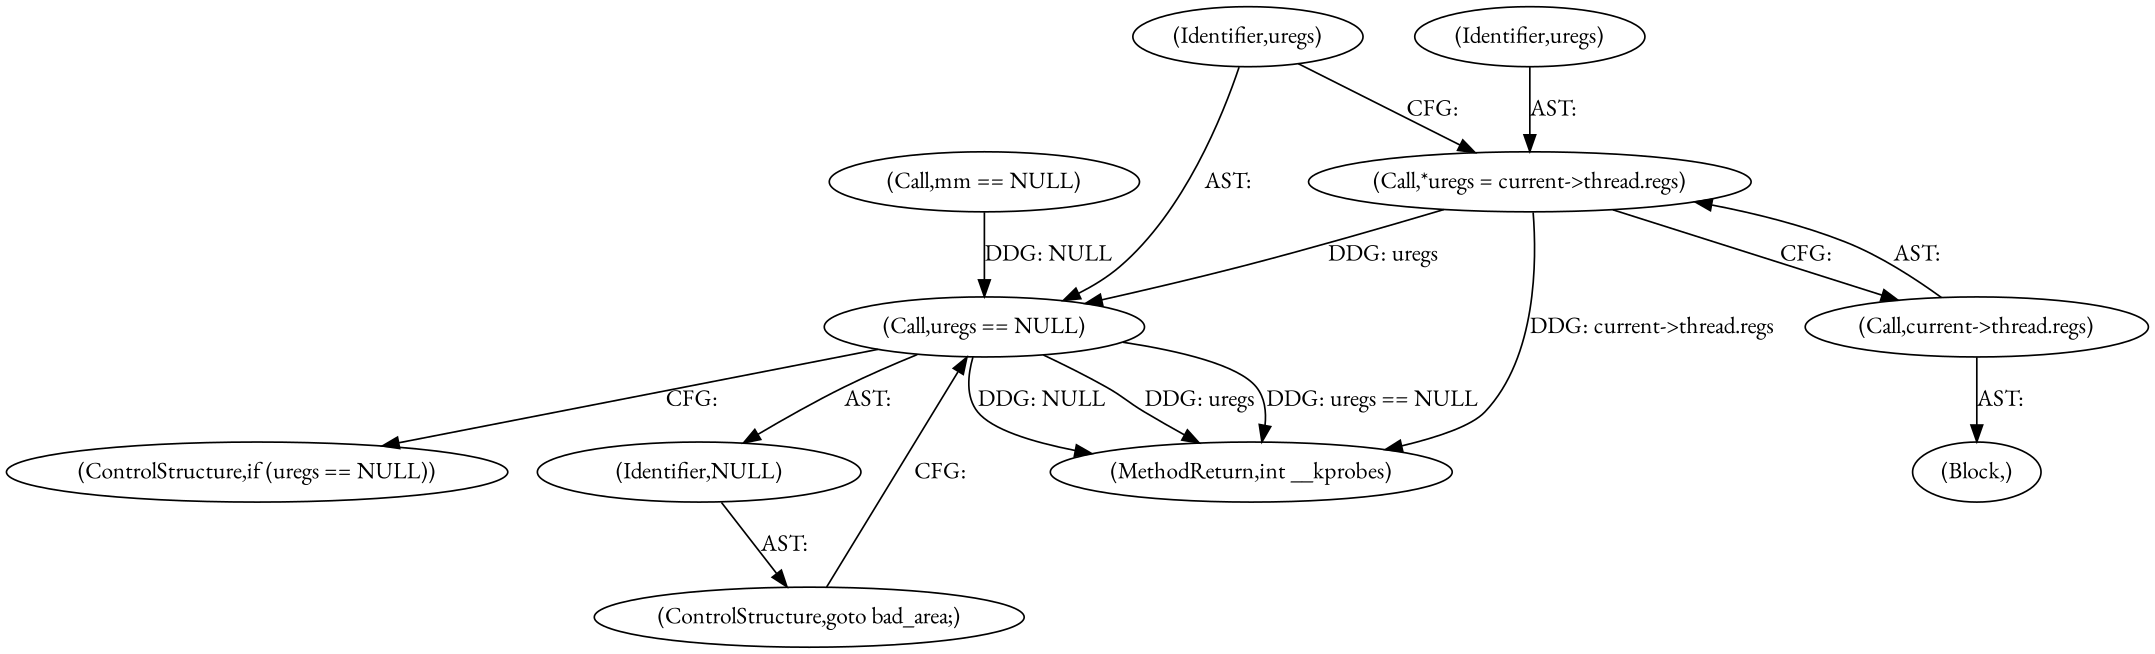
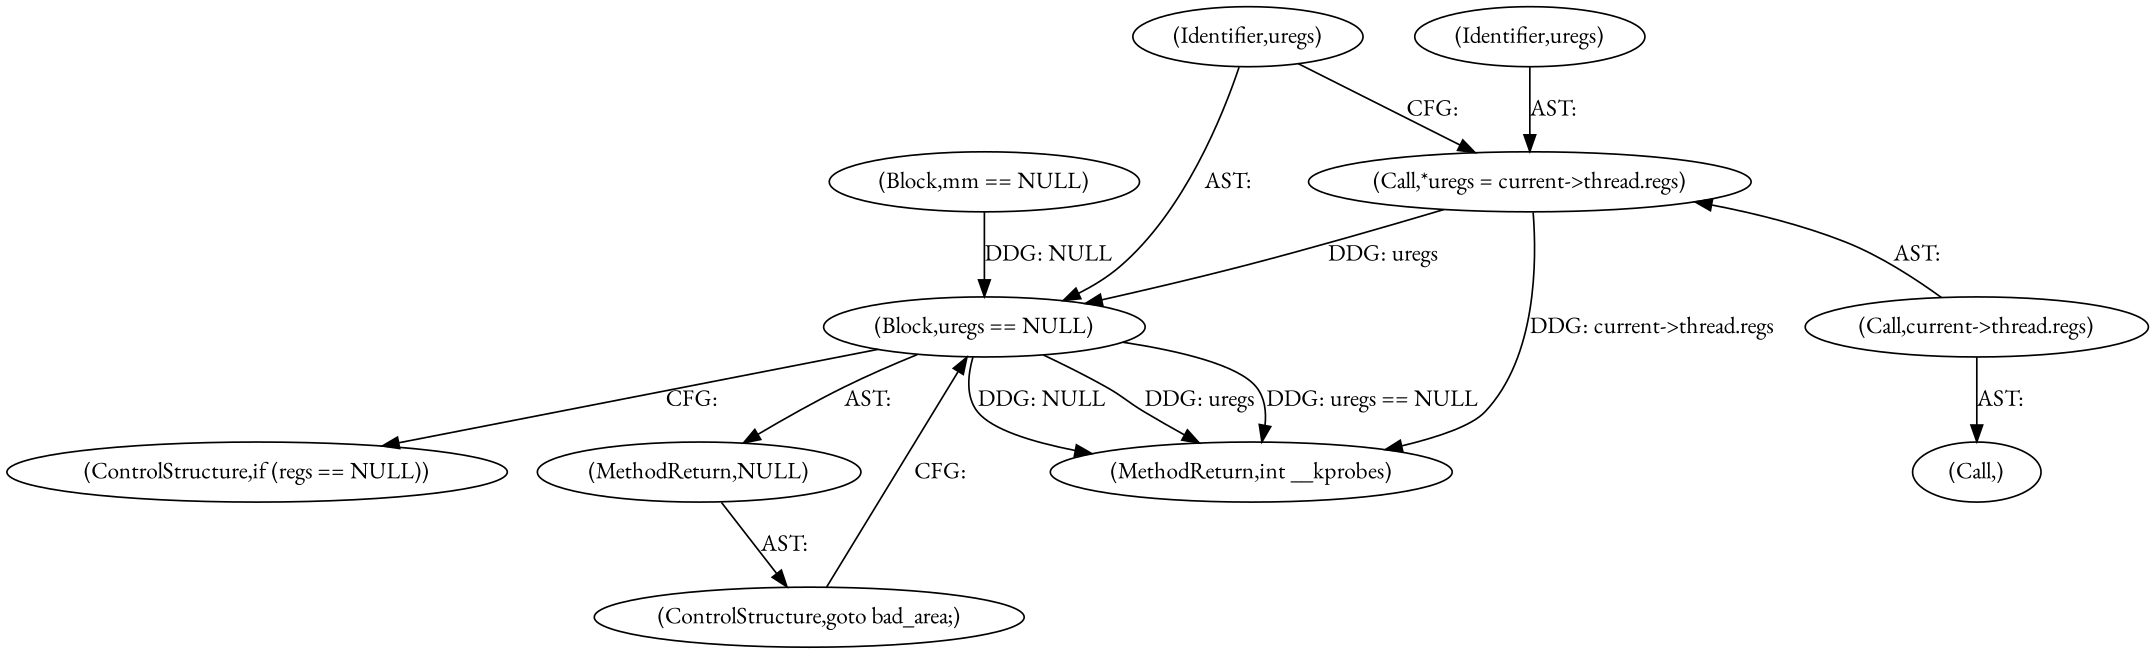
node "(Call,mm == NULL)": label "(Call,mm == NULL)" -> "(Block,mm == NULL)"
edge "(Call,*uregs = current->thread.regs)" -> "(Call,current->thread.regs)": removed, label "CFG:"
node "(Call,uregs == NULL)": label "(Call,uregs == NULL)" -> "(Block,uregs == NULL)"
node "(ControlStructure,if (uregs == NULL))": label "(ControlStructure,if (uregs == NULL))" -> "(ControlStructure,if (regs == NULL))"
node "(Identifier,NULL)": label "(Identifier,NULL)" -> "(MethodReturn,NULL)"
node "(Block,)": label "(Block,)" -> "(Call,)"
